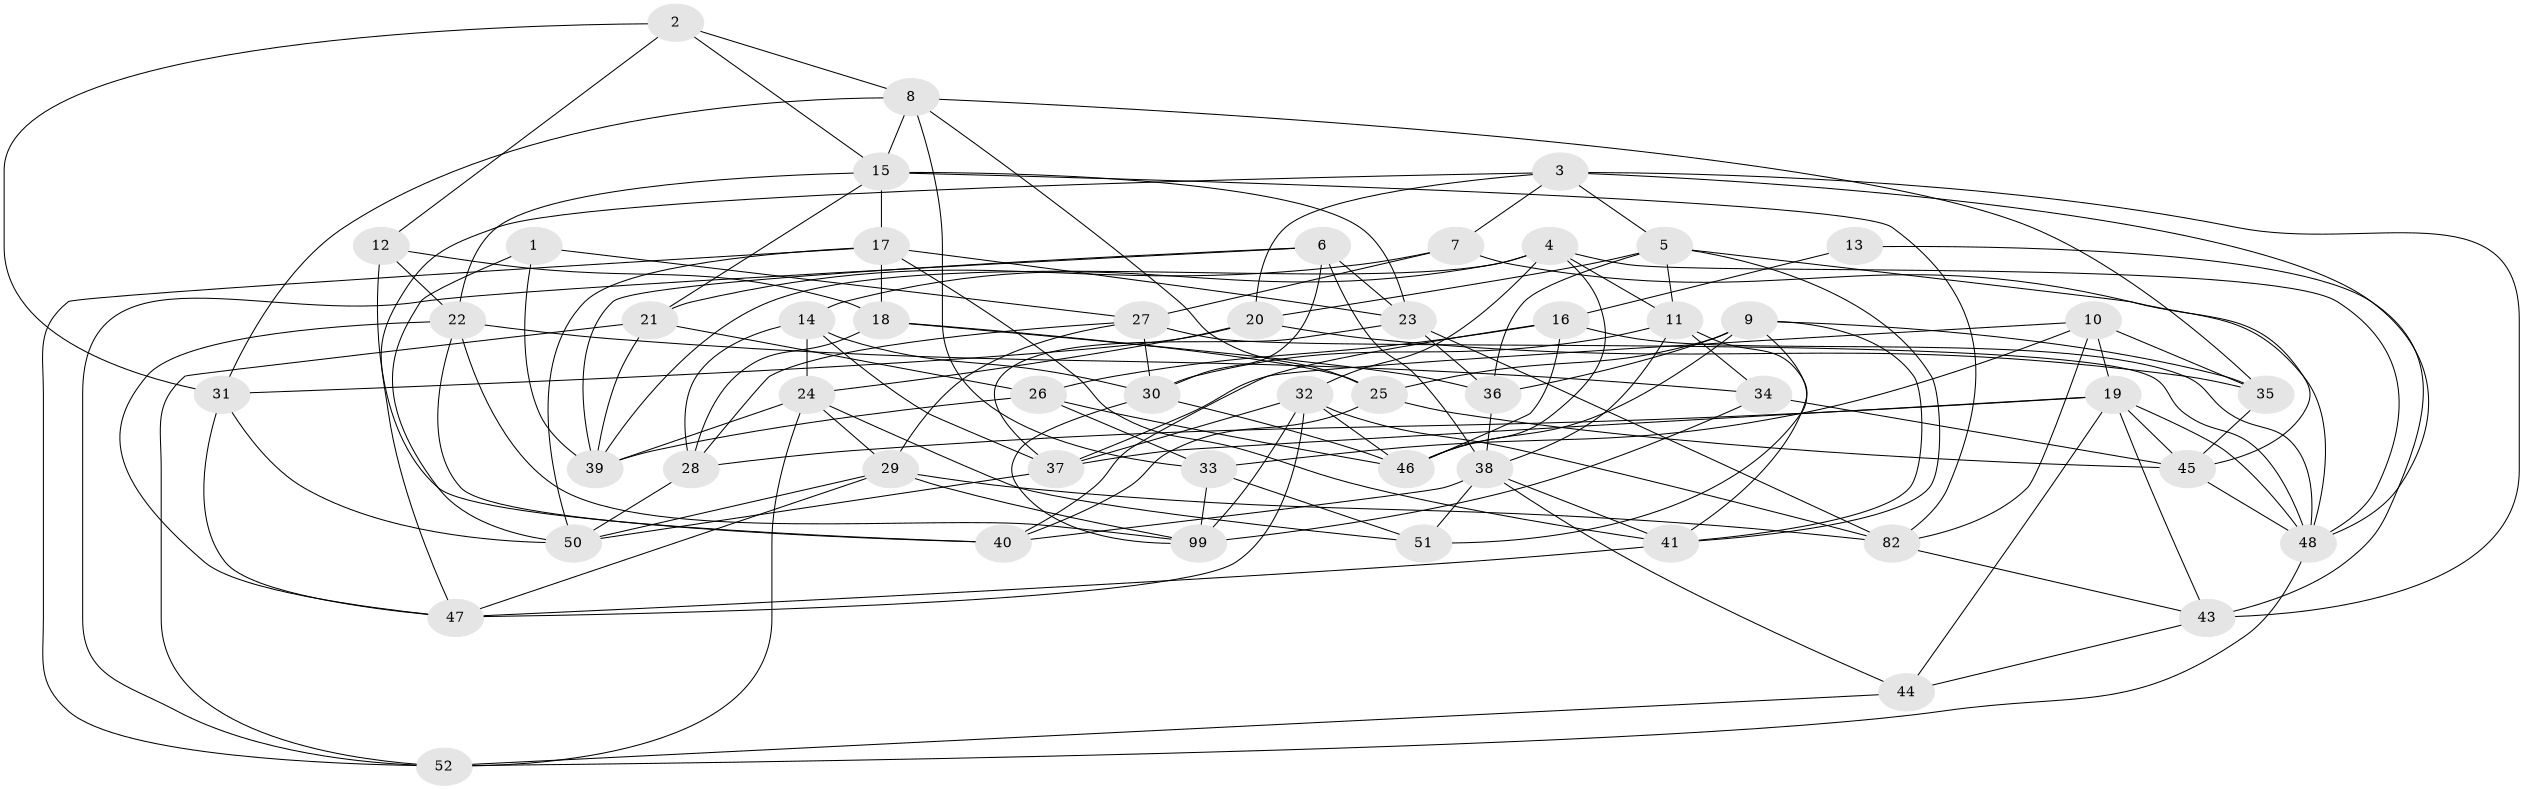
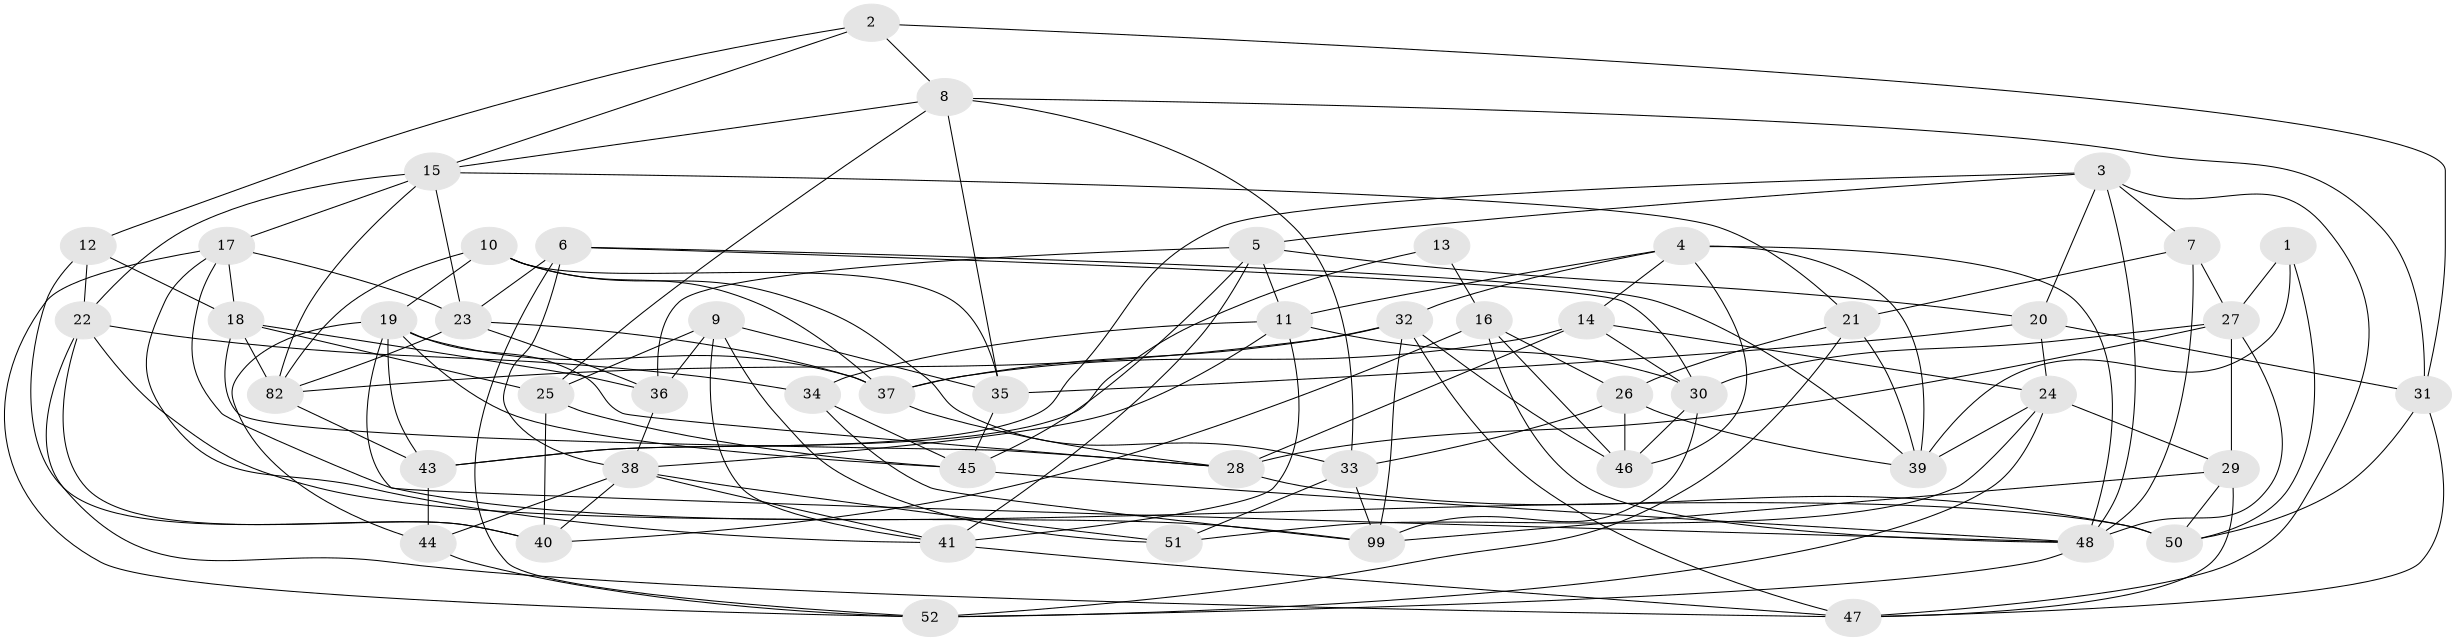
edge "9" -- "46": removed
edge "37" -- "50": now "37" -- "28"
edge "29" -- "82": now "18" -- "82"
